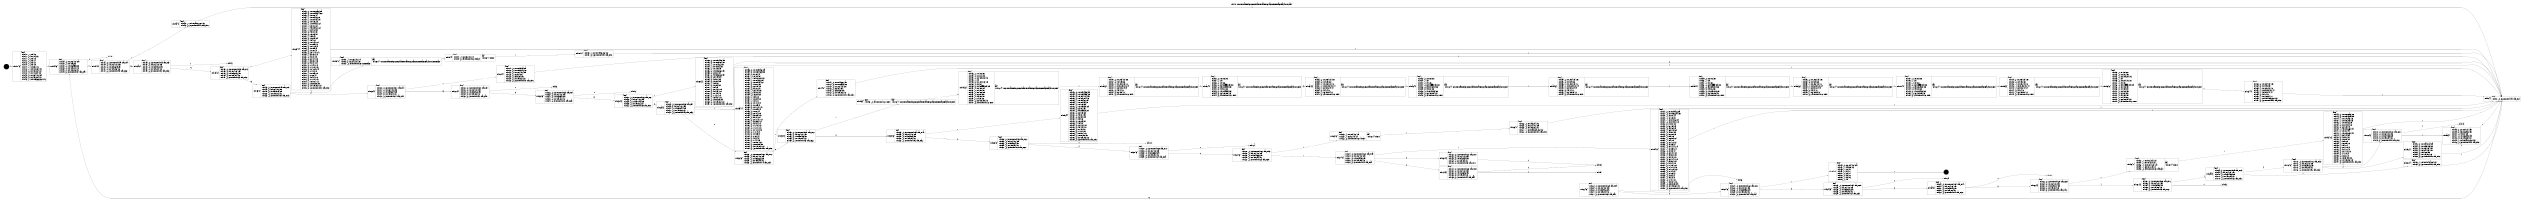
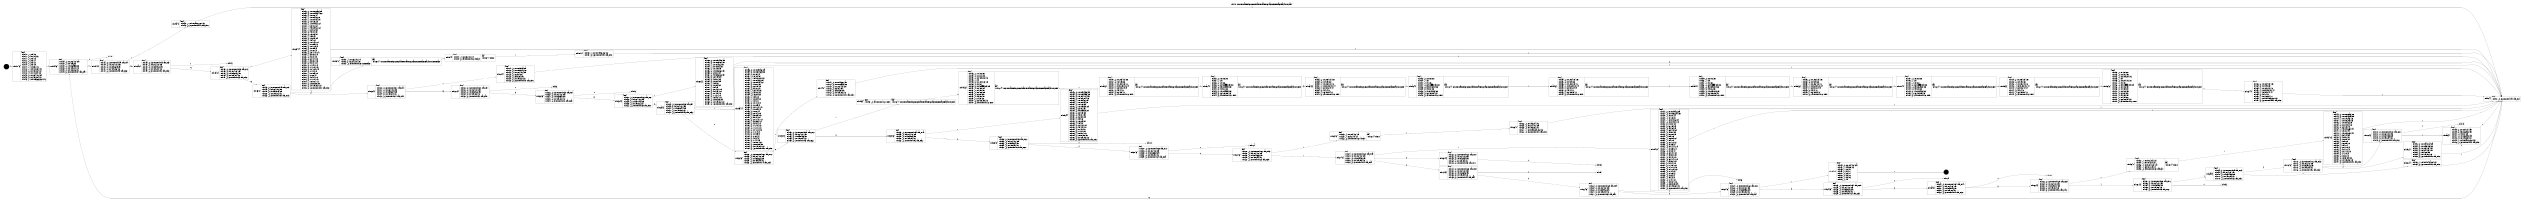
edge "0x4019d8 [52]" -> "0x401a0c [32]": reversed
edge "0x40164b [25]" -> "0x401bec": now "0x40164b [25]" -> "0x401664 [25]"
